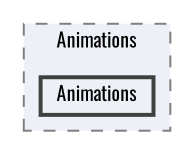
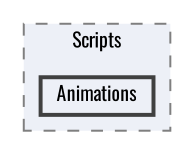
cluster "Animations": label "Animations" -> "Scripts"
